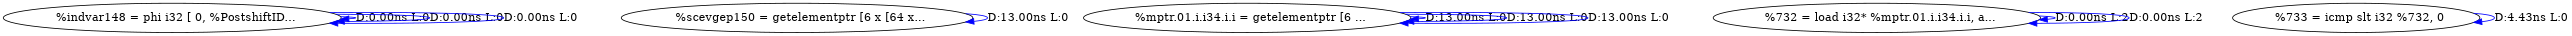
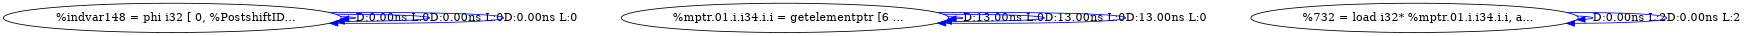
node "%scevgep150 = getelementptr [6 x [64 x...": removed
node "%733 = icmp slt i32 %732, 0": removed
